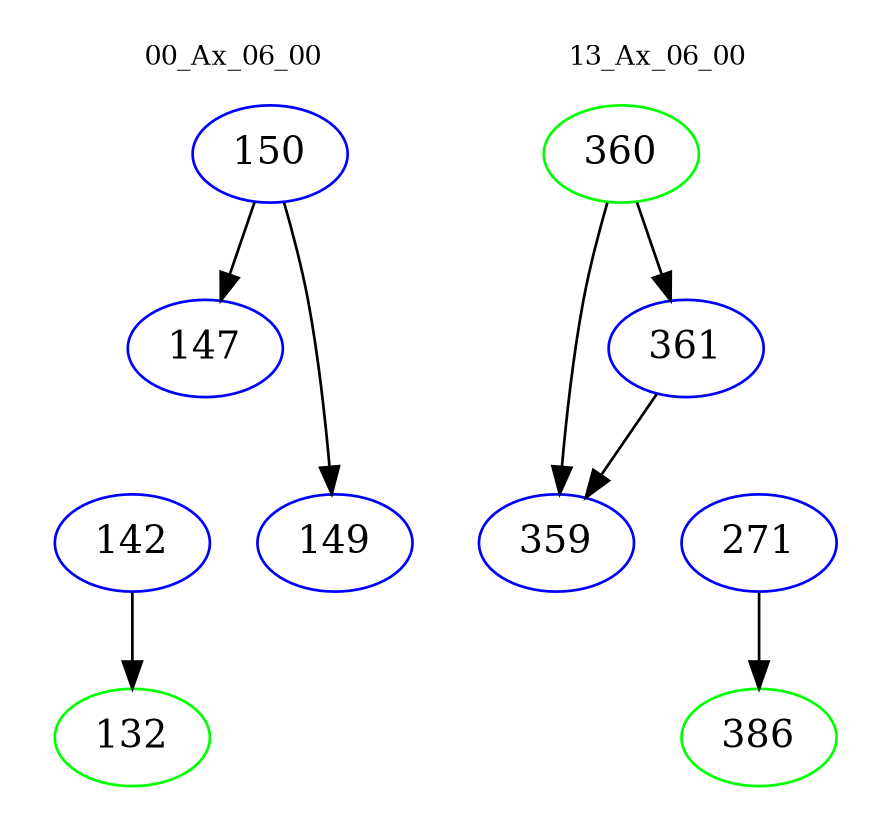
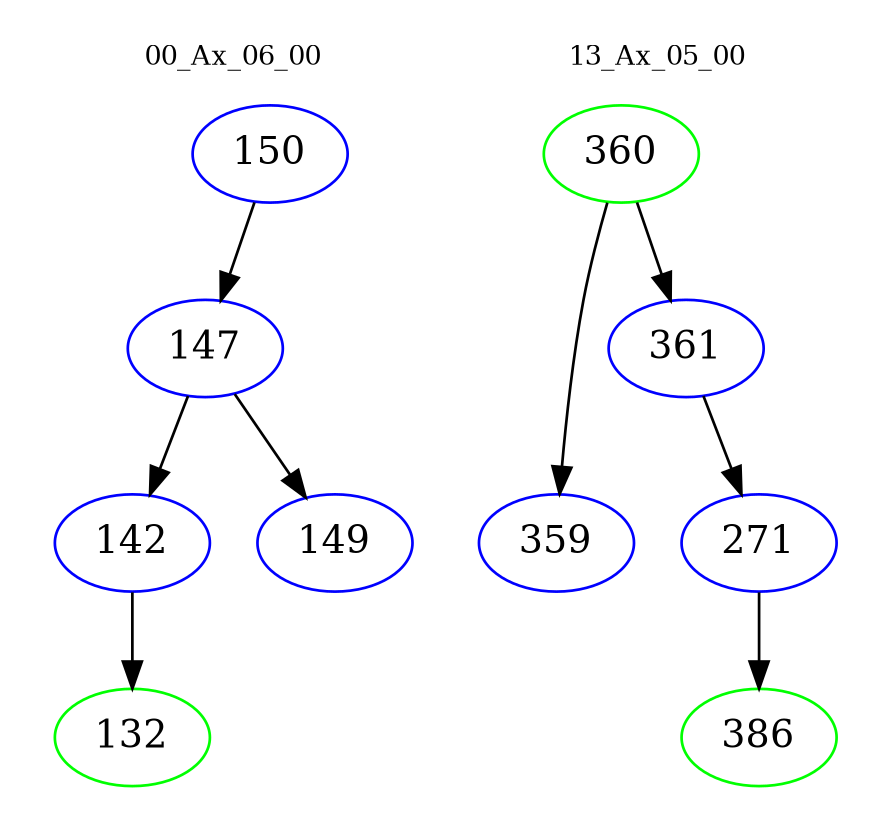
cluster "13_Ax_06_00": label "13_Ax_06_00" -> "13_Ax_05_00"
edge "150" -> "149": now "147" -> "149"
edge "147" -> "142": added
edge "361" -> "359": now "361" -> "271"
